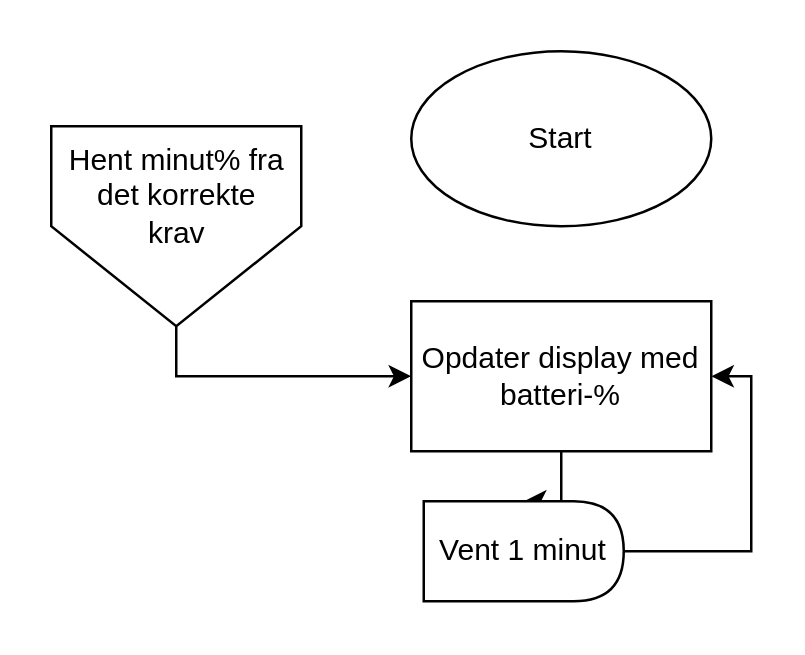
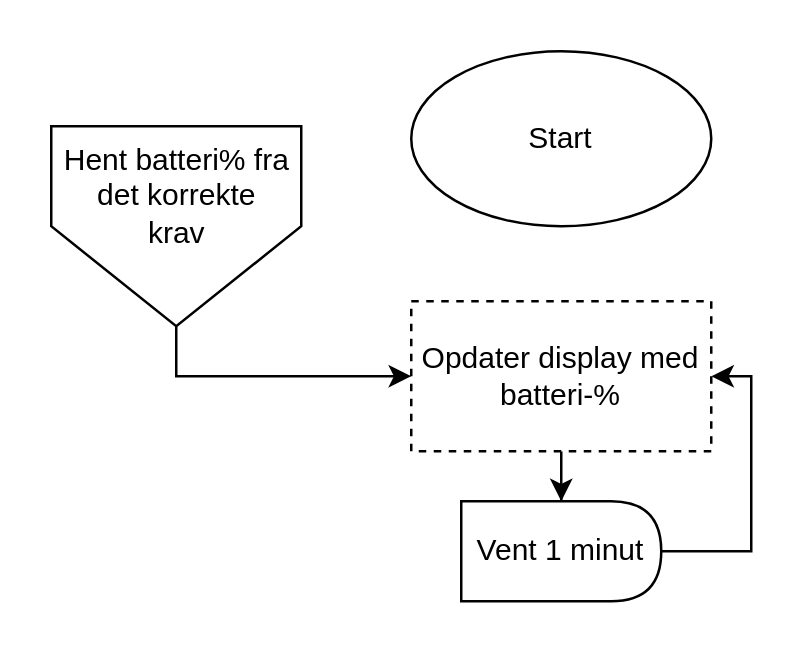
node "Hent minut% fra det korrekte krav": label "Hent minut% fra det korrekte krav" -> "Hent batteri% fra det korrekte krav"
node "Opdater display med batteri-%": style solid -> dashed
node "Vent 1 minut": moved (524, 551) -> (561, 551)
